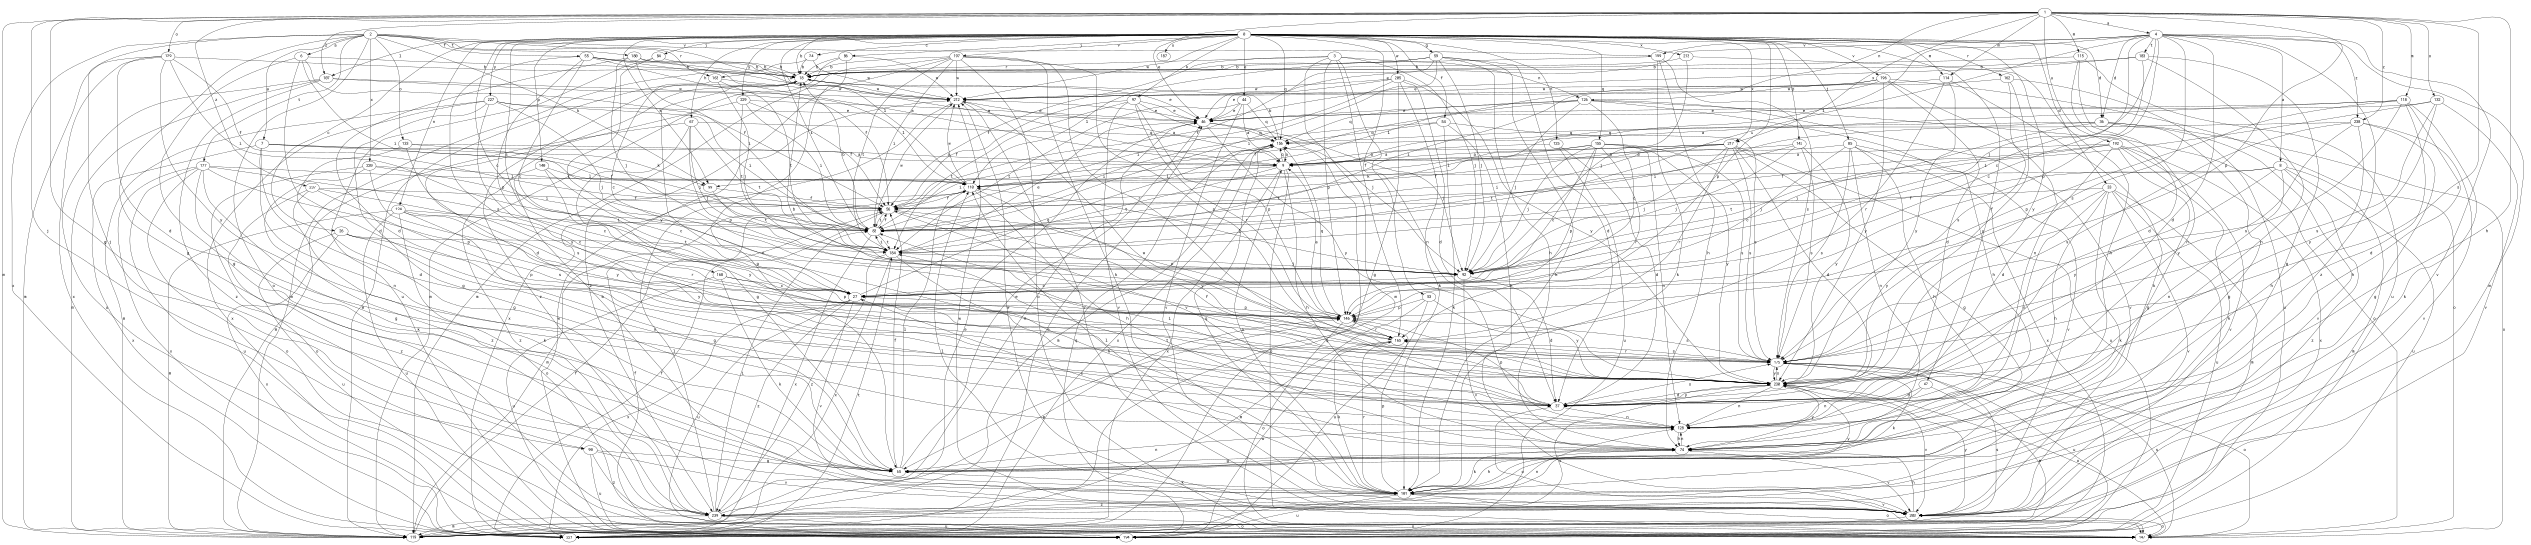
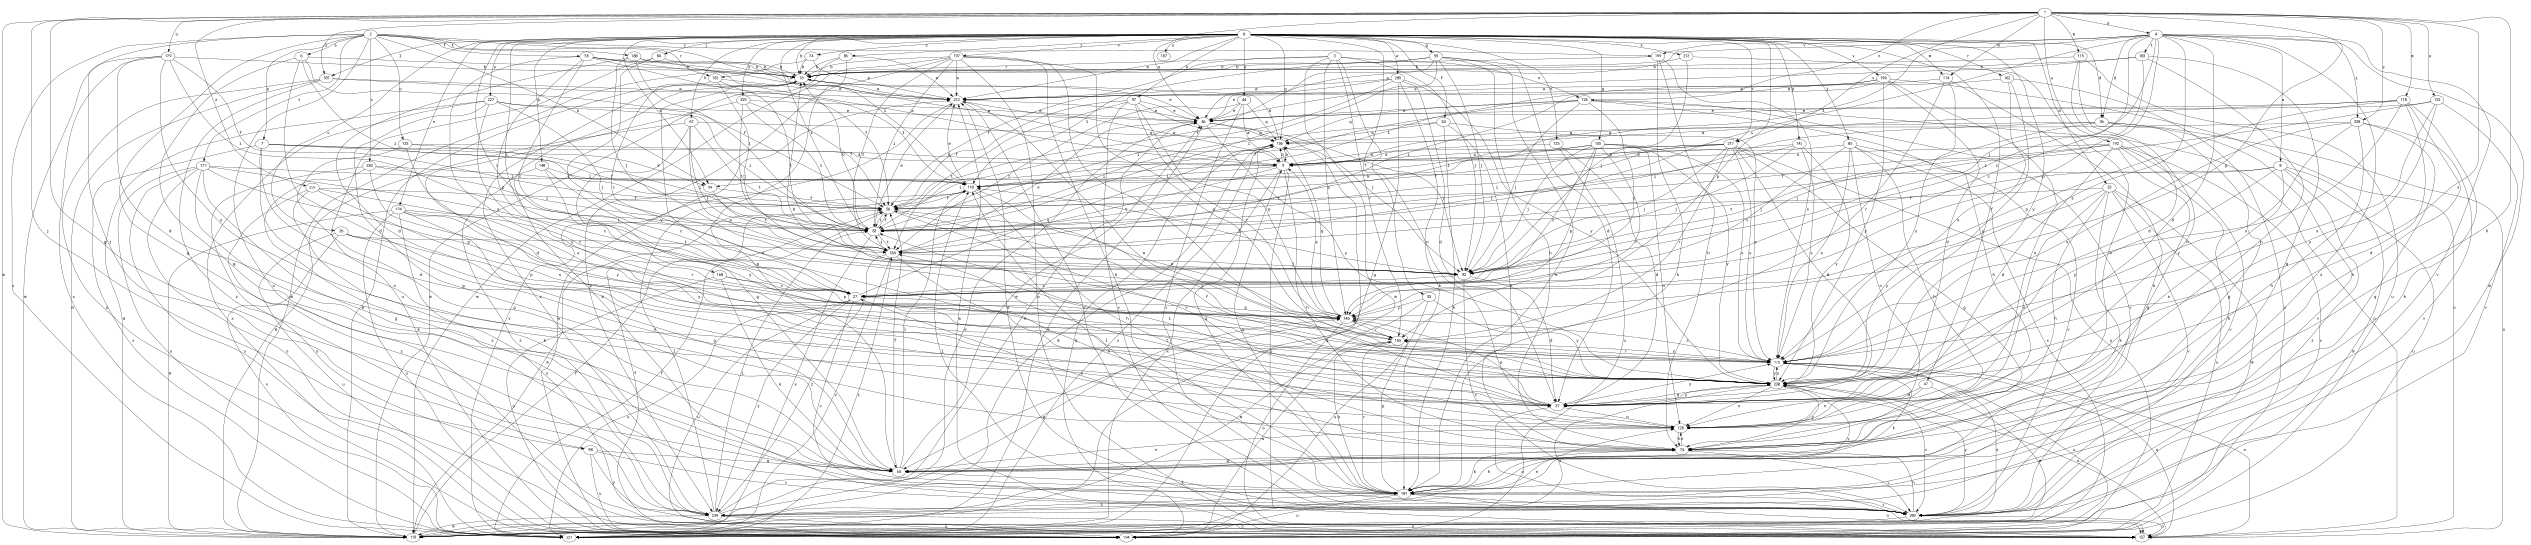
node "147": label "147" -> "137"
